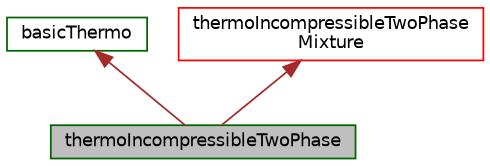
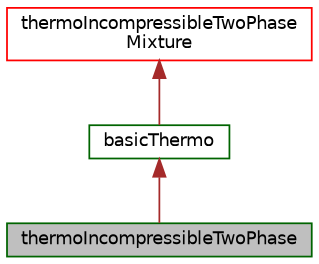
edge "thermoIncompressibleTwoPhase" -> "thermoIncompressibleTwoPhase Mixture": now "basicThermo" -> "thermoIncompressibleTwoPhase Mixture"
